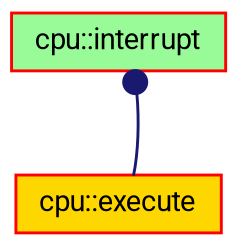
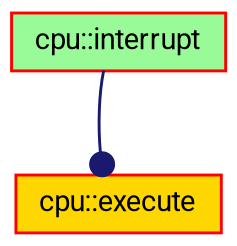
edge "cpu::execute" -> "cpu::interrupt": reversed
